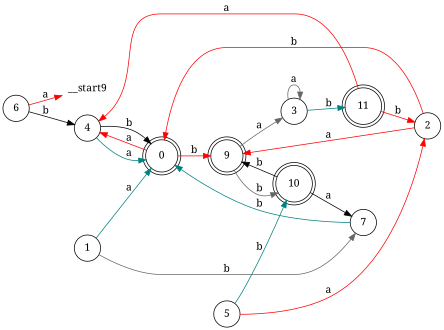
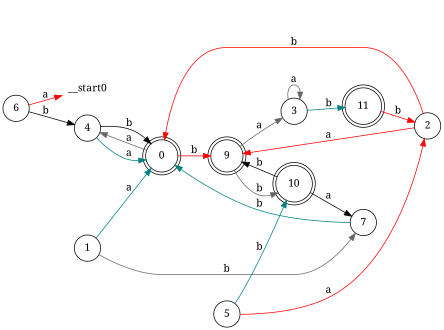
edge "11" -> "4": removed, label "a"
node "__start9": label "__start9" -> "__start0"
edge "0" -> "4": color red -> gray40
